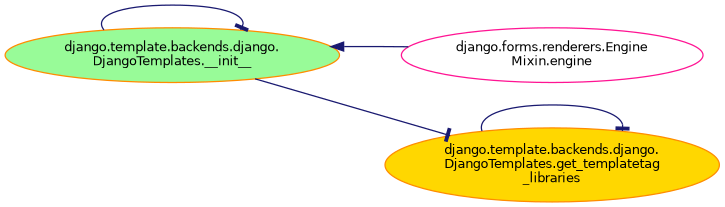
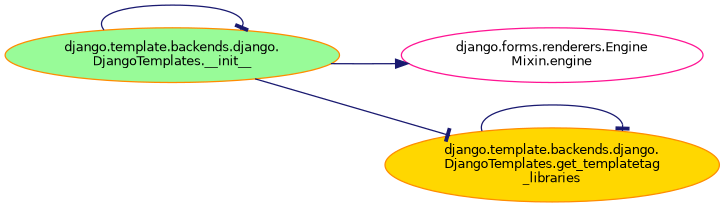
edge "django.forms.renderers.Engine Mixin.engine" -> "django.template.backends.django. DjangoTemplates.__init__": reversed
